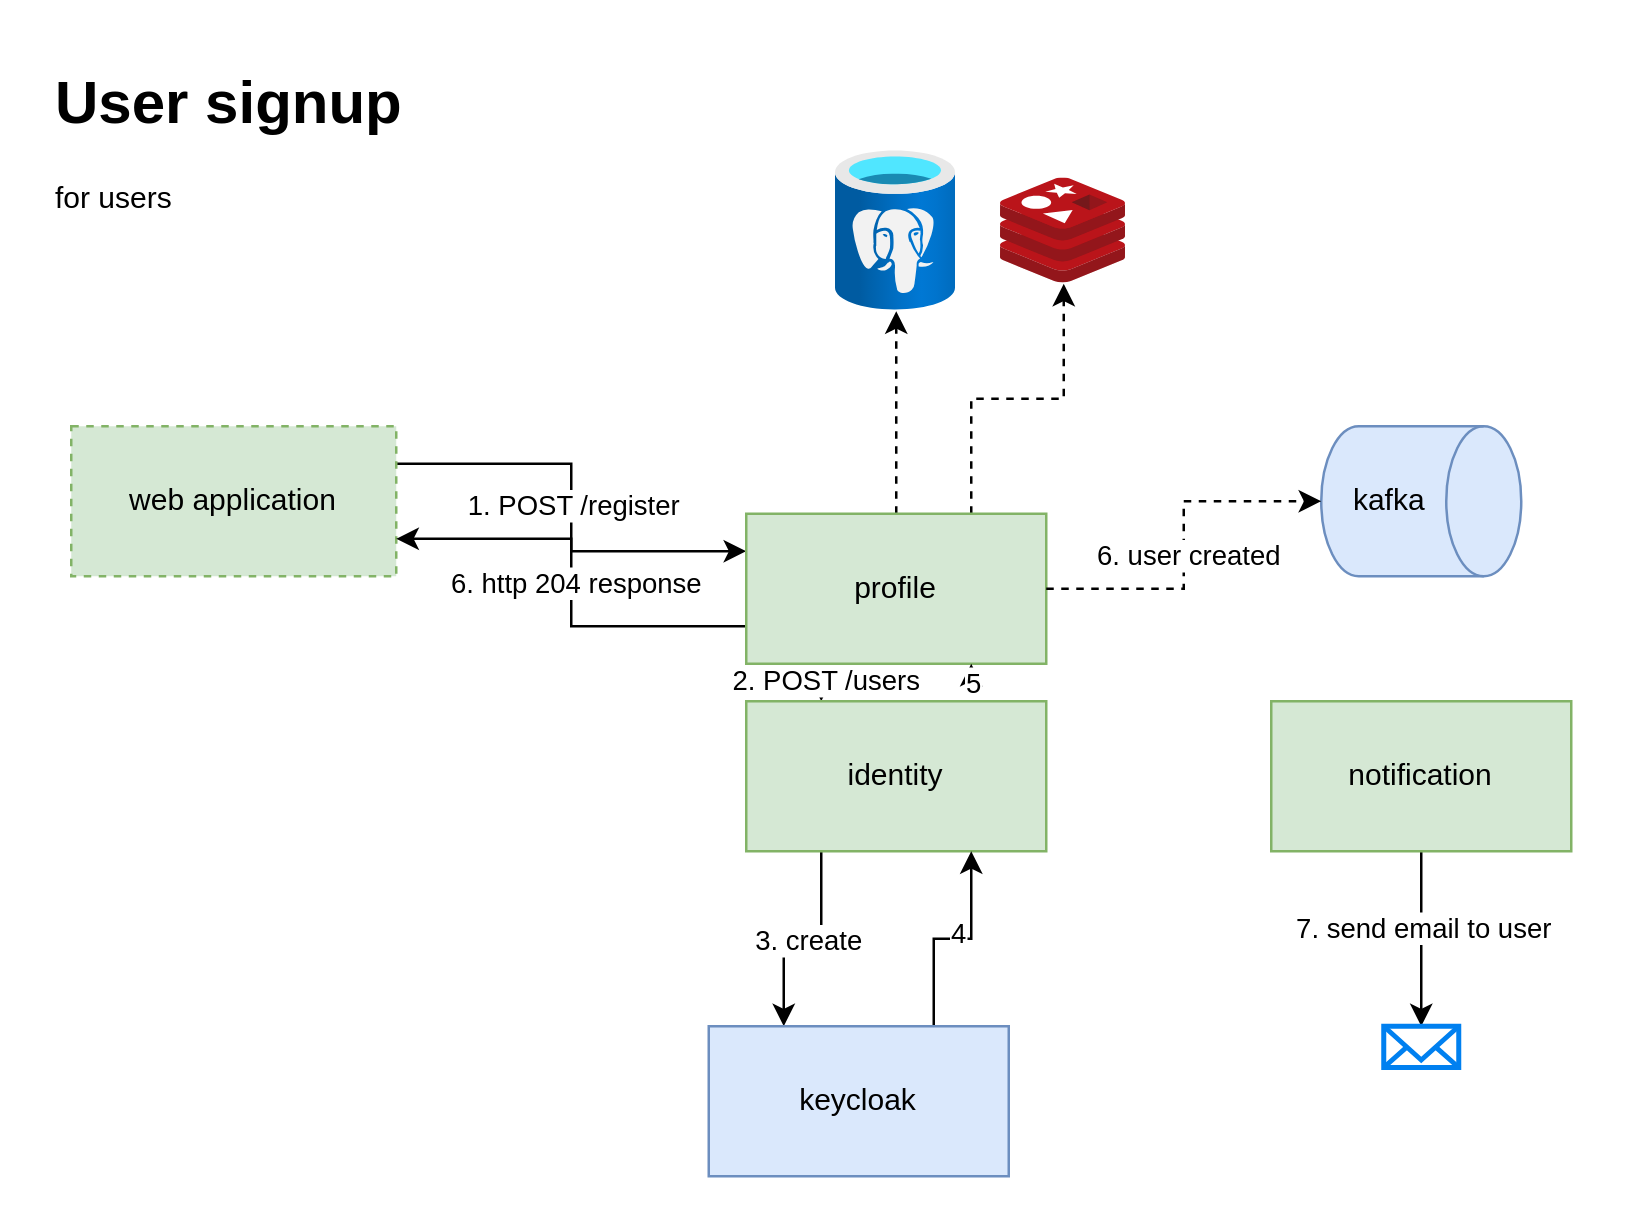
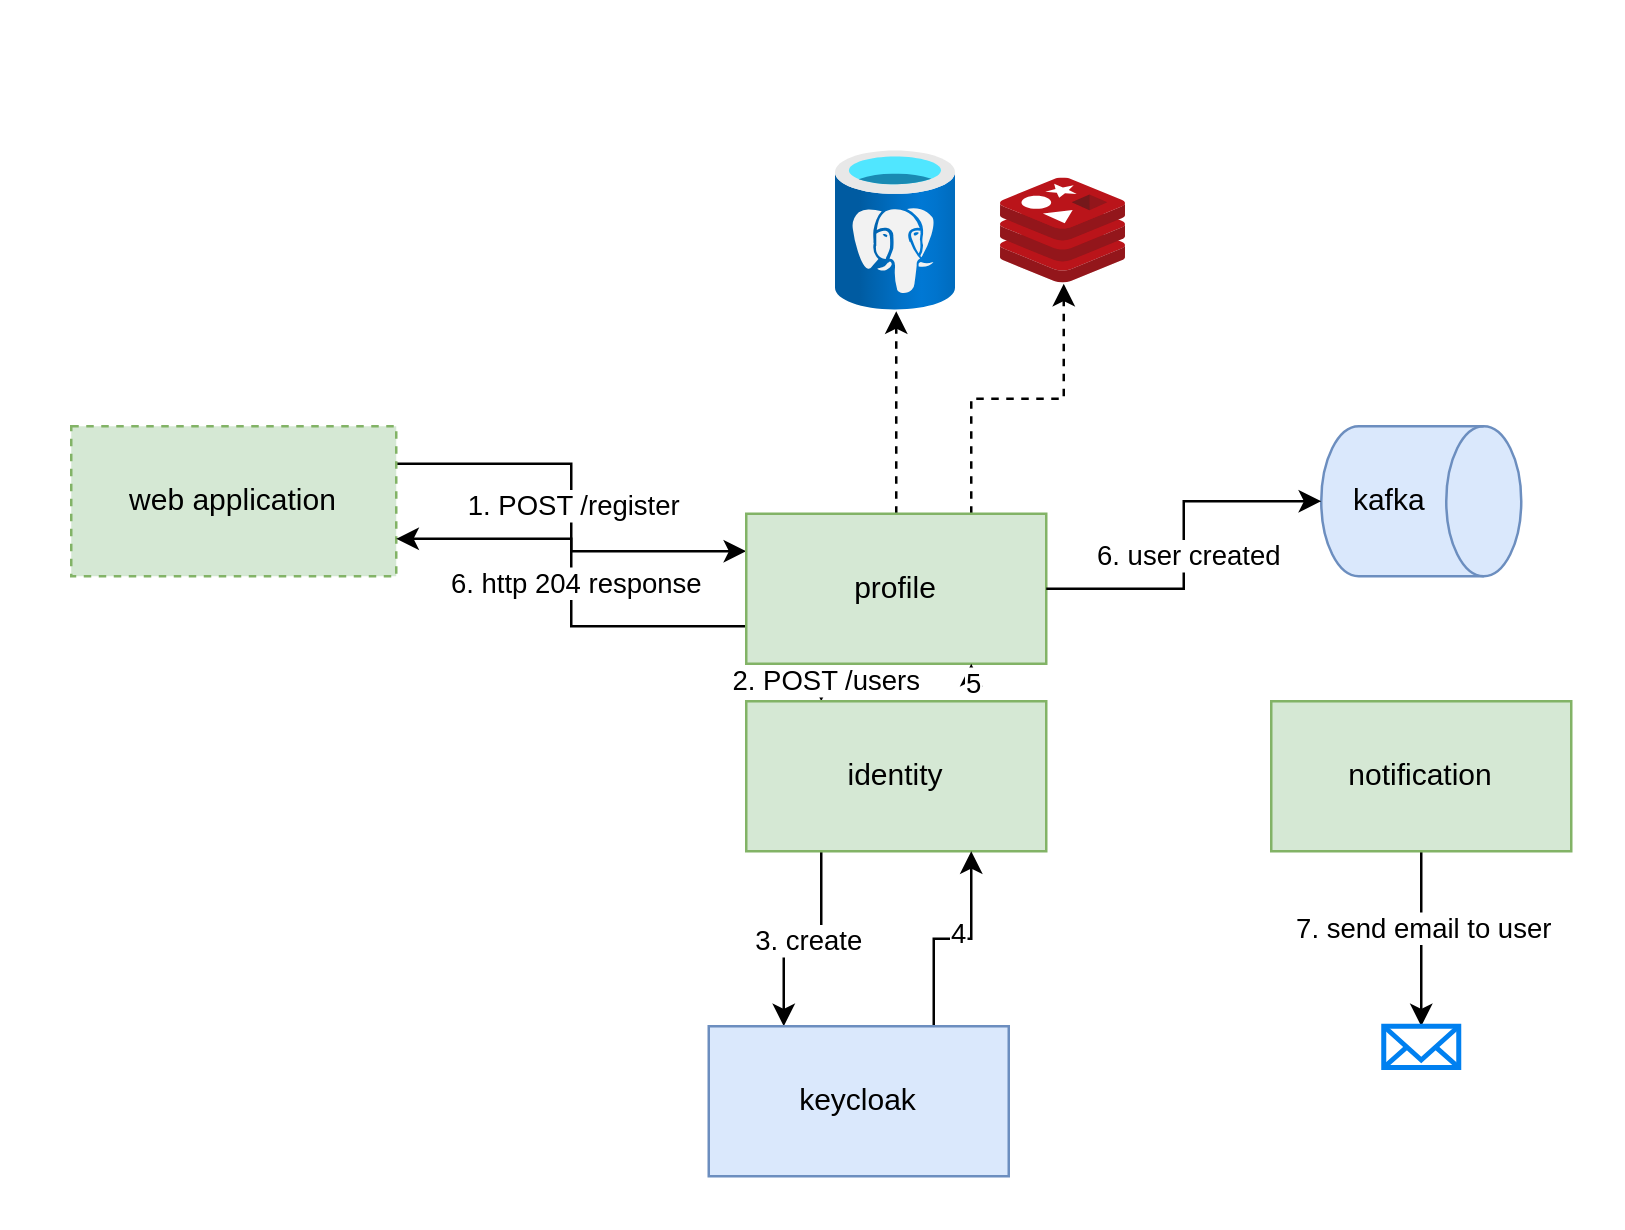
node "User signup for users": removed
edge "profile" -> "kafka": style dashed -> solid
